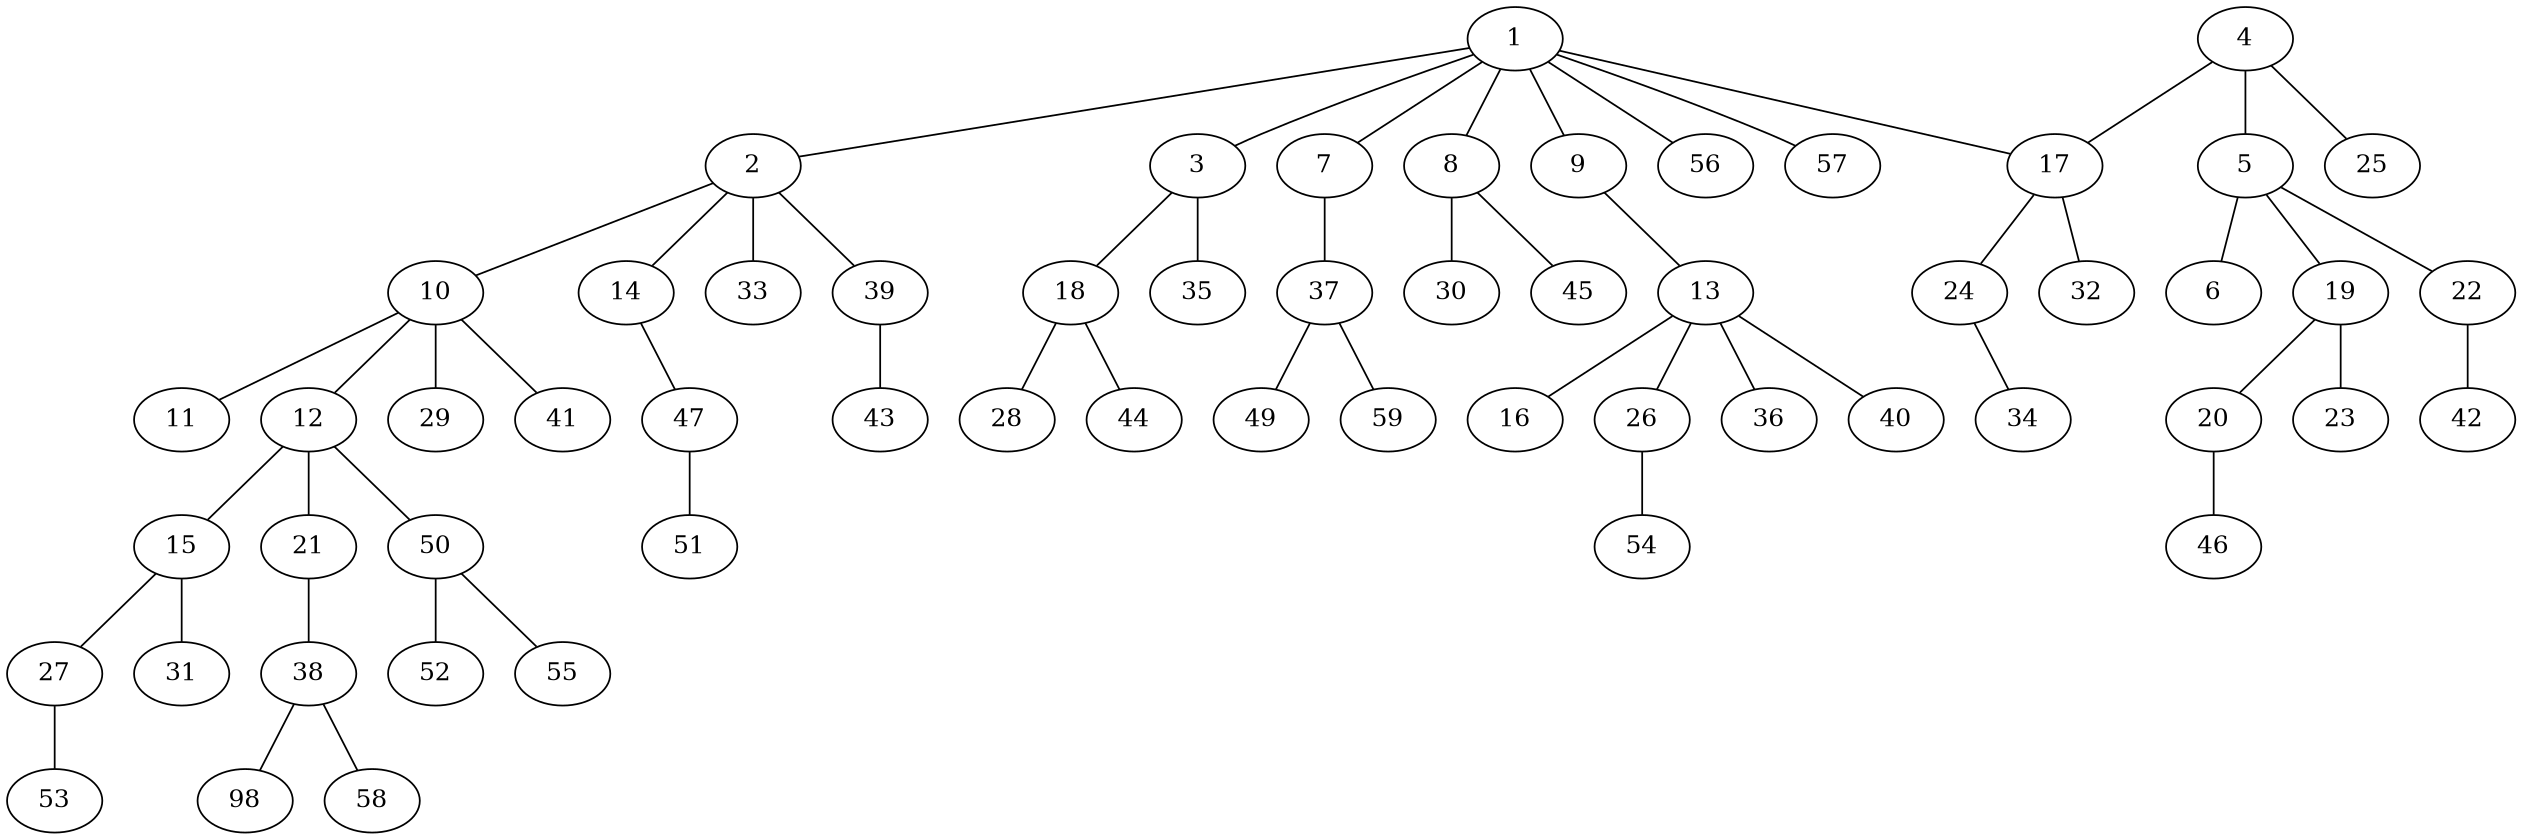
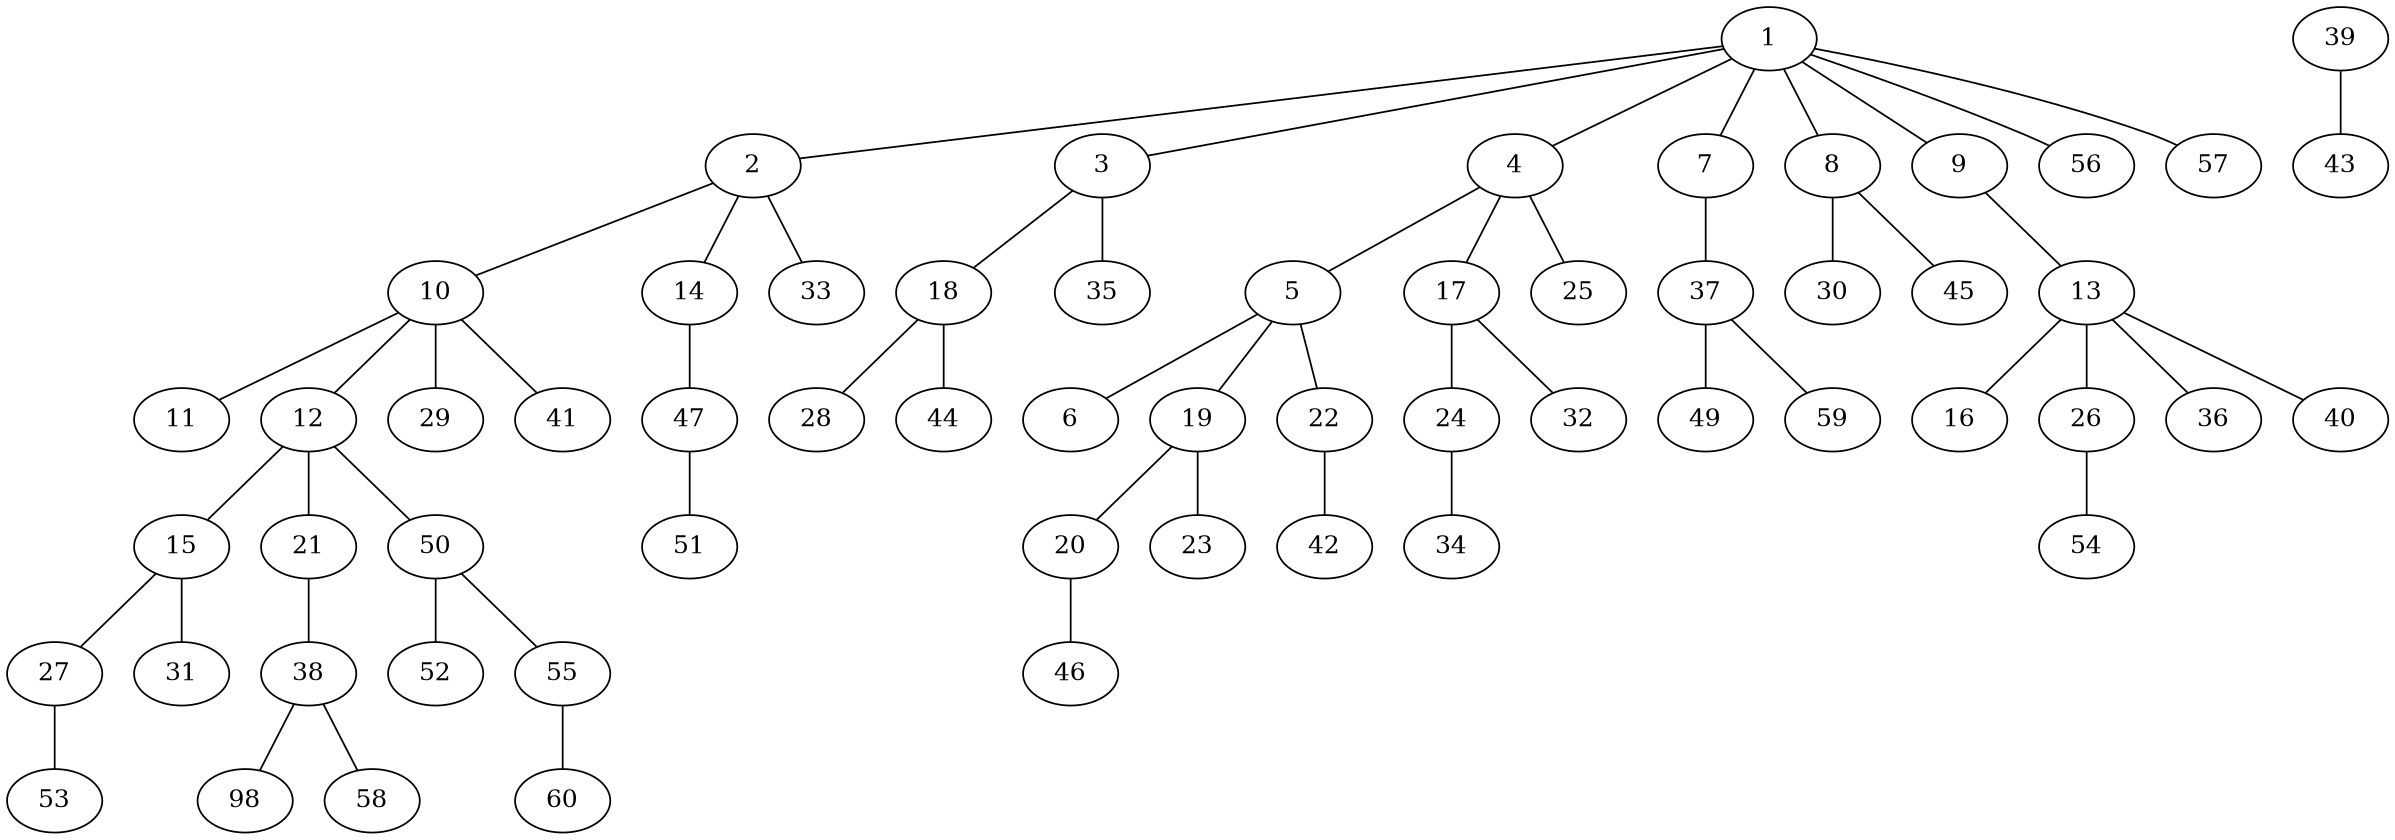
edge "1" -- "17": now "1" -- "4"
edge "2" -- "39": removed
node "60": added
